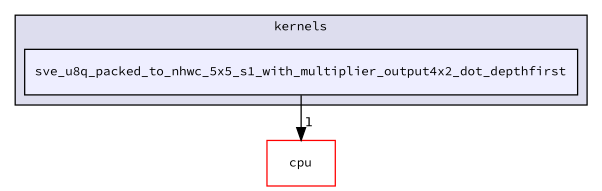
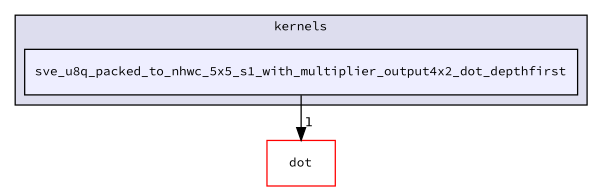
node "cpu": label "cpu" -> "dot"
